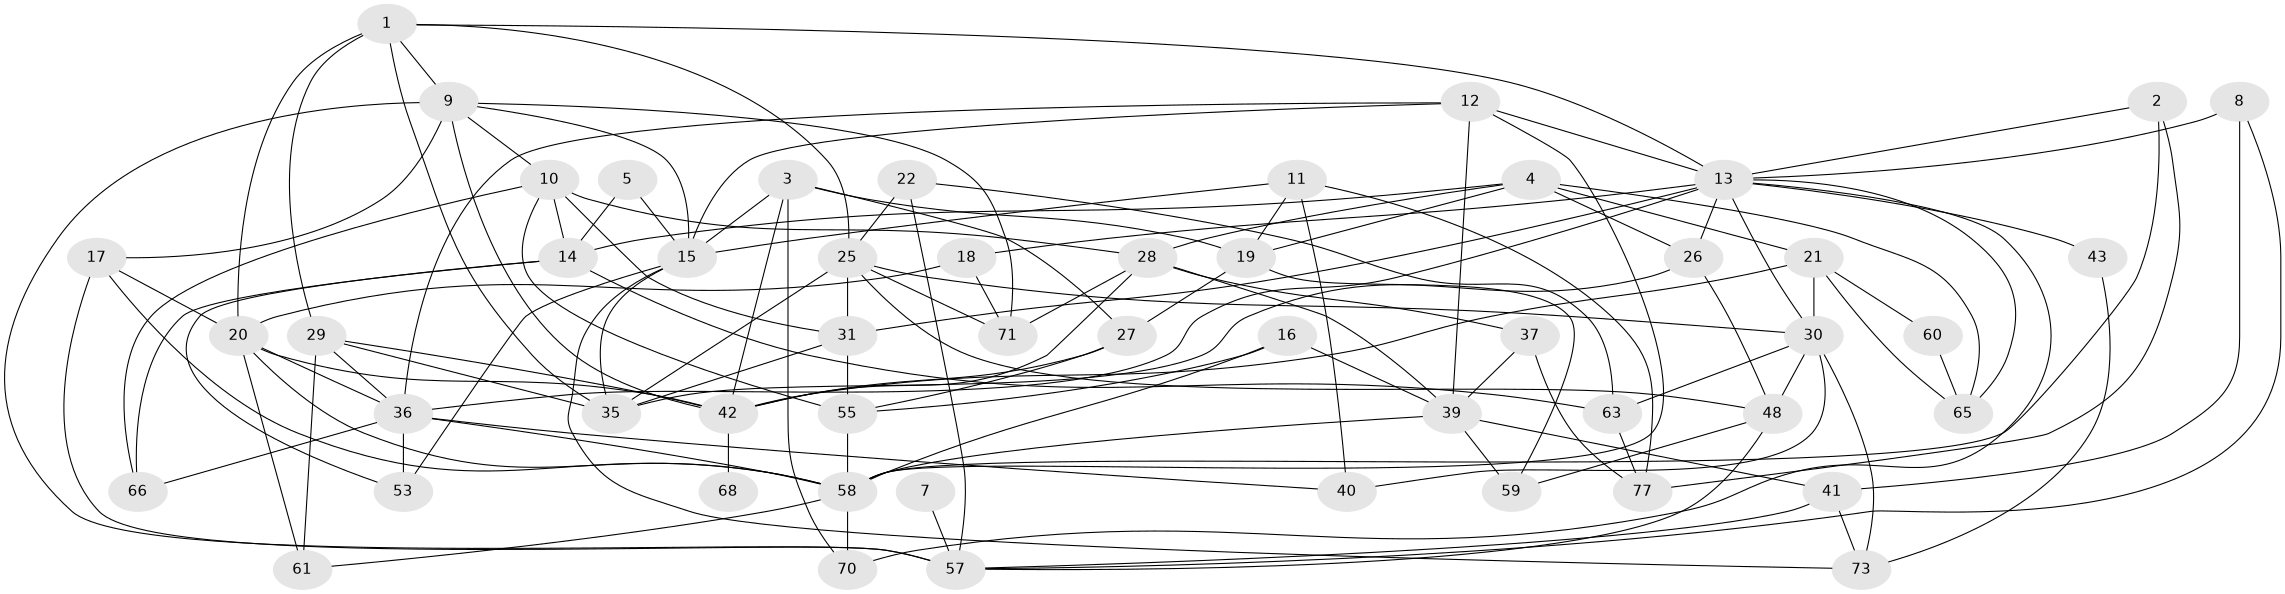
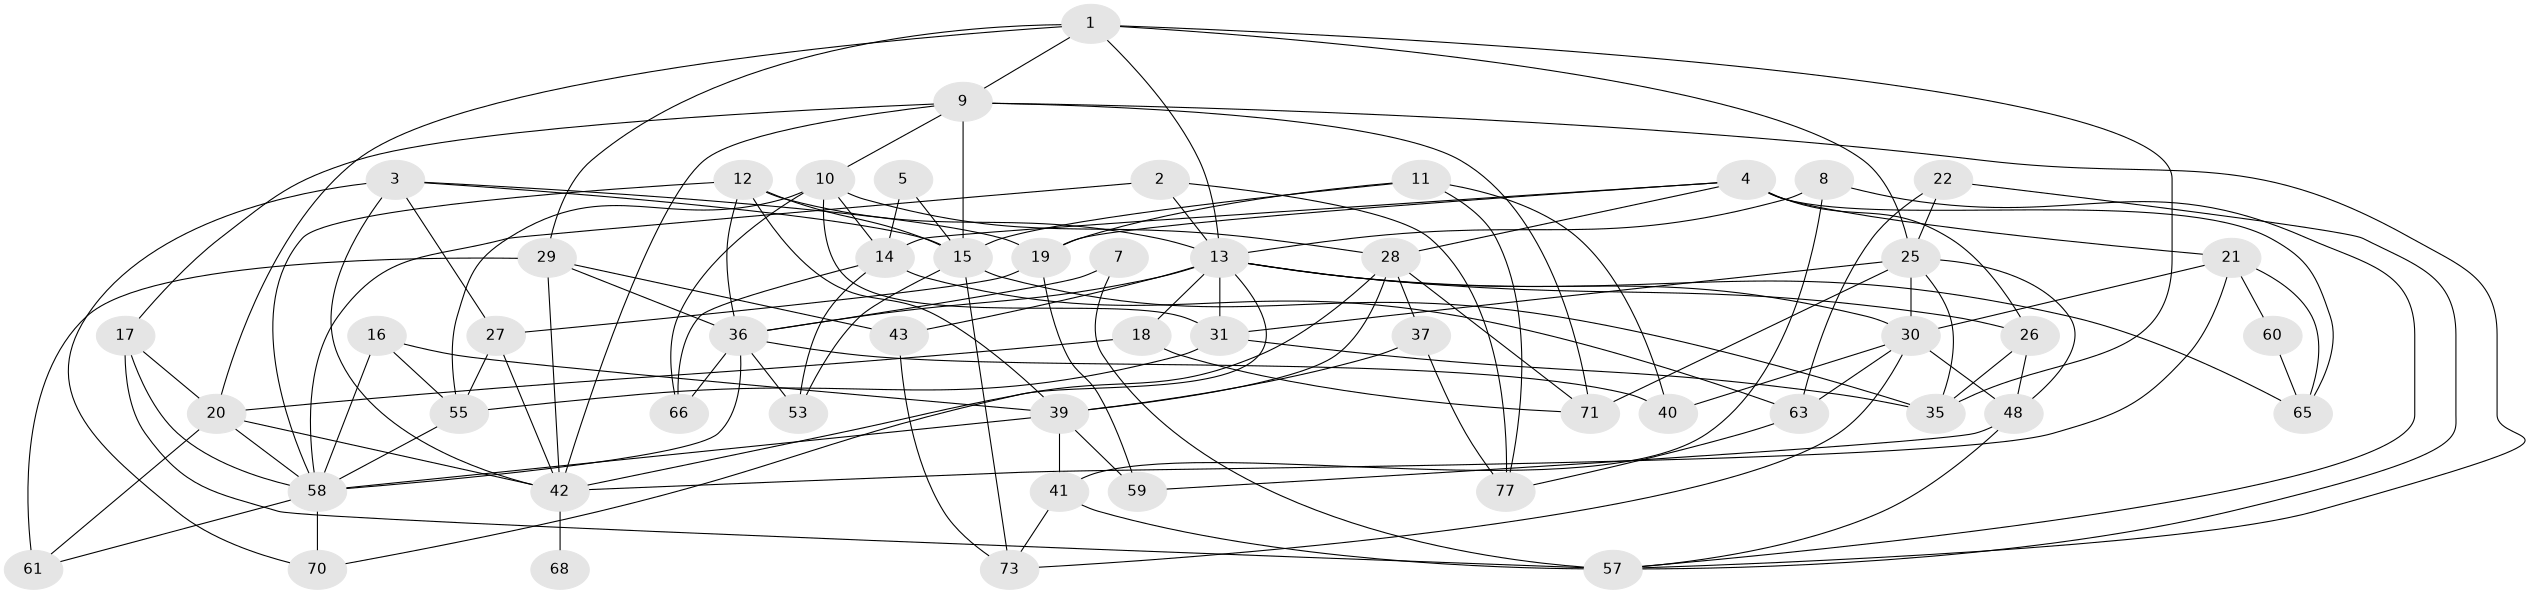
edge "29" -- "35": now "29" -- "43"
edge "20" -- "36": now "7" -- "36"
